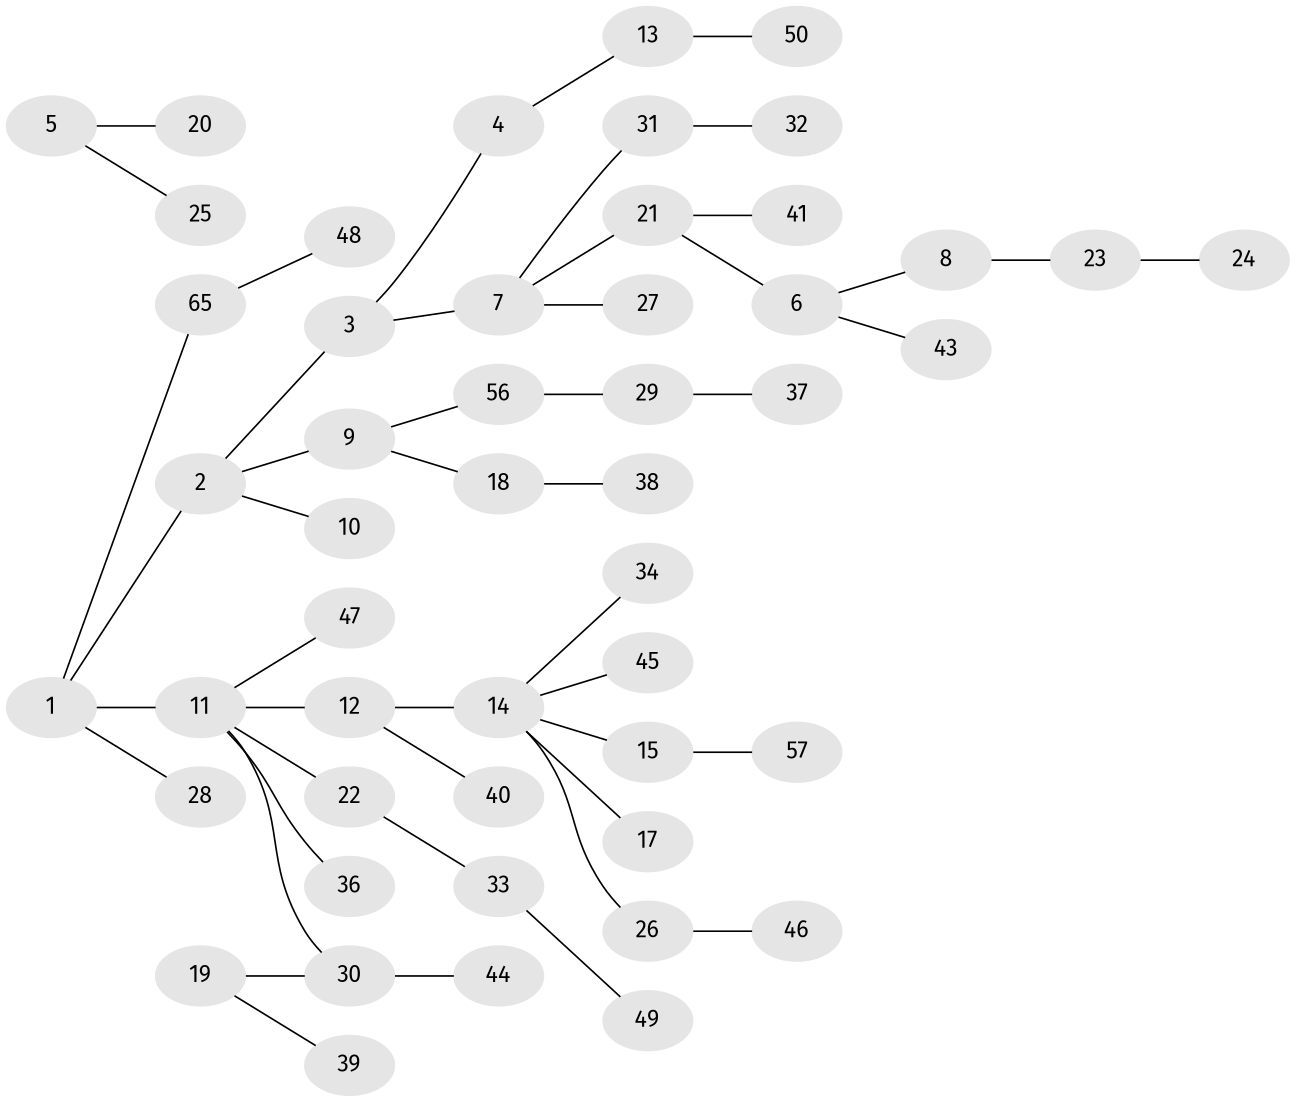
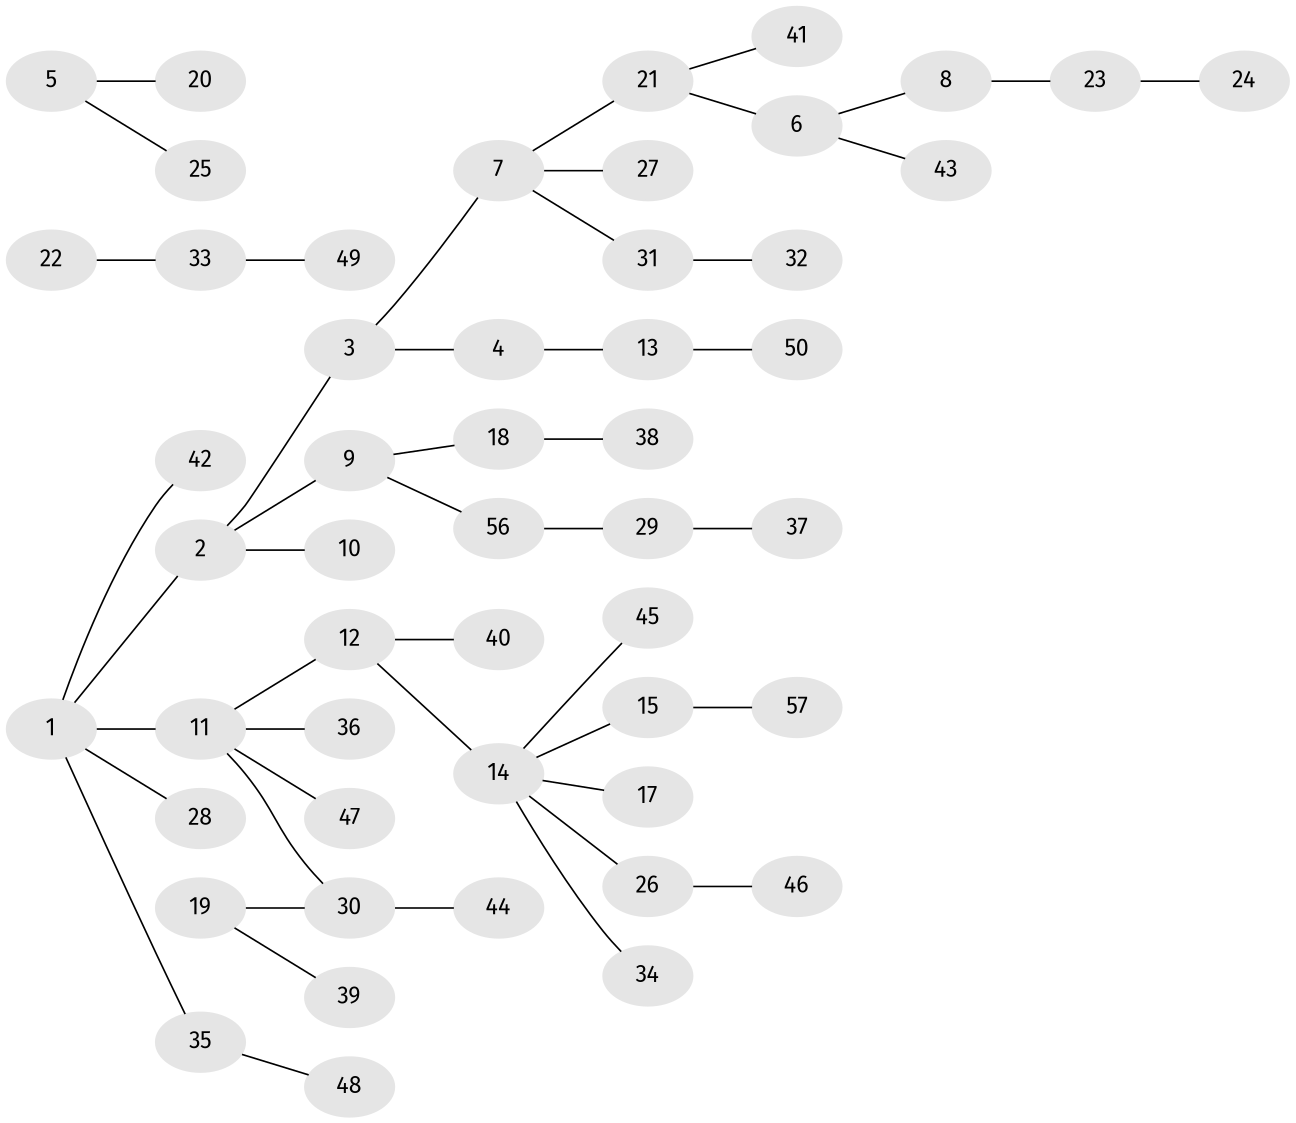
node "65": label "65" -> "35"
node "42": added
edge "11" -- "22": removed
